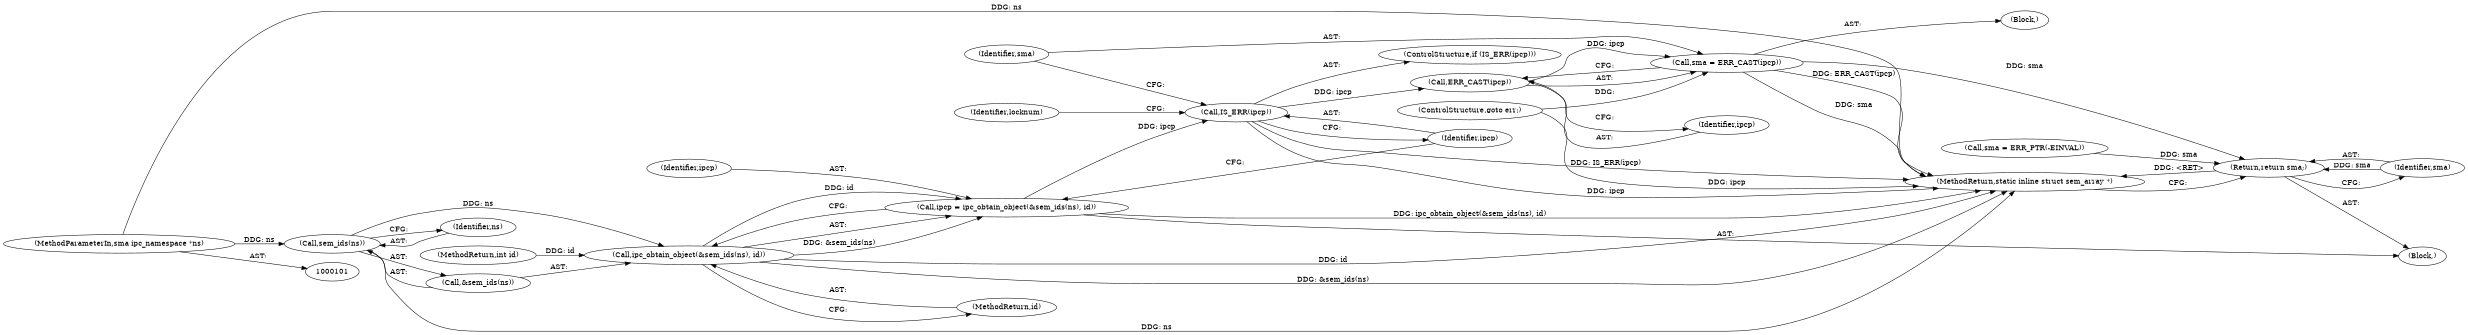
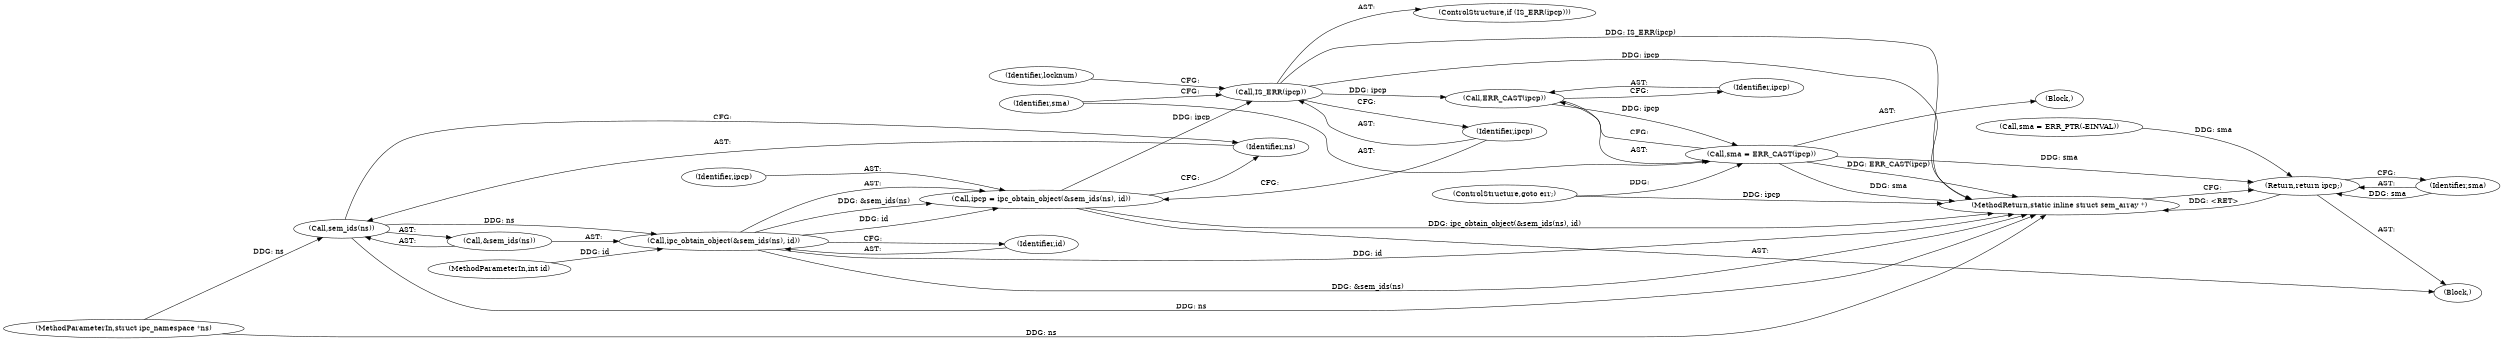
node "(Return,return sma;)": label "(Return,return sma;)" -> "(Return,return ipcp;)"
edge "(Call,ipcp = ipc_obtain_object(&sem_ids(ns), id))" -> "(Call,ipc_obtain_object(&sem_ids(ns), id))": now "(Call,ipcp = ipc_obtain_object(&sem_ids(ns), id))" -> "(Identifier,ns)"
node "(MethodParameterIn,sma ipc_namespace *ns)": label "(MethodParameterIn,sma ipc_namespace *ns)" -> "(MethodParameterIn,struct ipc_namespace *ns)"
node "(MethodReturn,int id)": label "(MethodReturn,int id)" -> "(MethodParameterIn,int id)"
node "1000101": removed
node "(MethodReturn,id)": label "(MethodReturn,id)" -> "(Identifier,id)"
